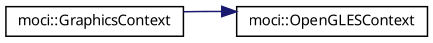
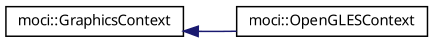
edge "moci::GraphicsContext" -> "moci::OpenGLESContext": reversed
